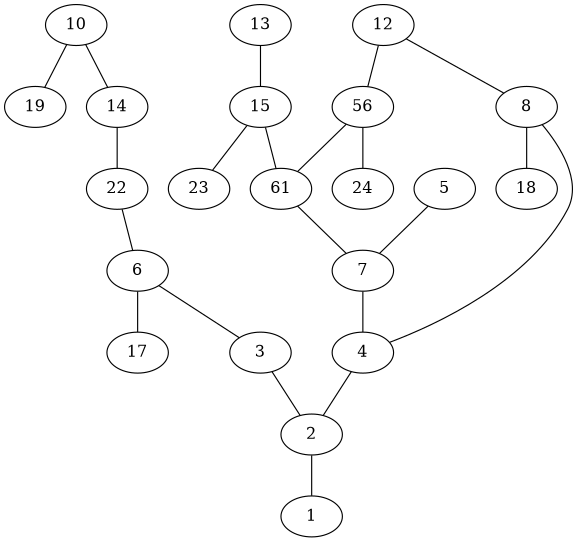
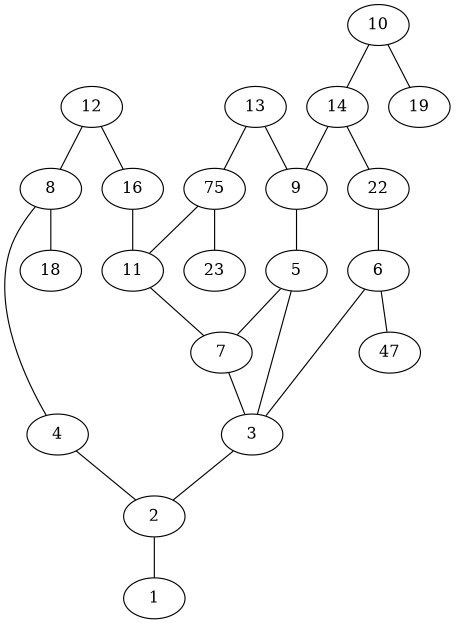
node "15": label "15" -> "75"
node "56": label "56" -> "16"
node "61": label "61" -> "11"
node "9": added
node "24": removed
edge "7" -- "4": now "7" -- "3"
node "17": label "17" -> "47"
edge "5" -- "3": added
